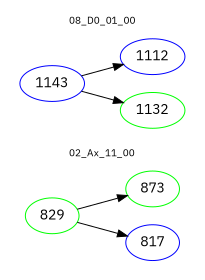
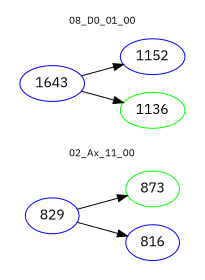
node "1112": label "1112" -> "1152"
node "1143": label "1143" -> "1643"
node "1132": label "1132" -> "1136"
node "829": color green -> blue
node "817": label "817" -> "816"
